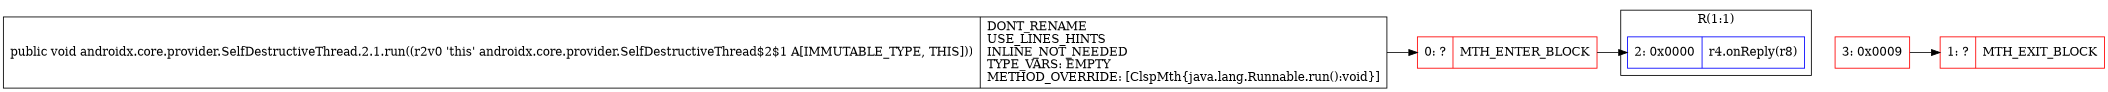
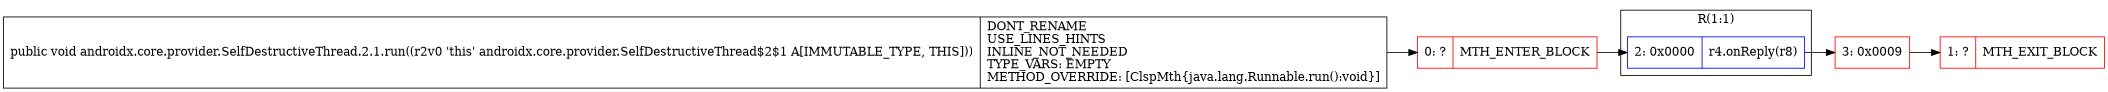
edge "2: 0x0000" -> "3: 0x0009": added
